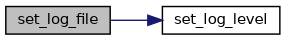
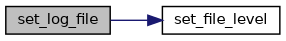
node "set_log_level": label "set_log_level" -> "set_file_level"
